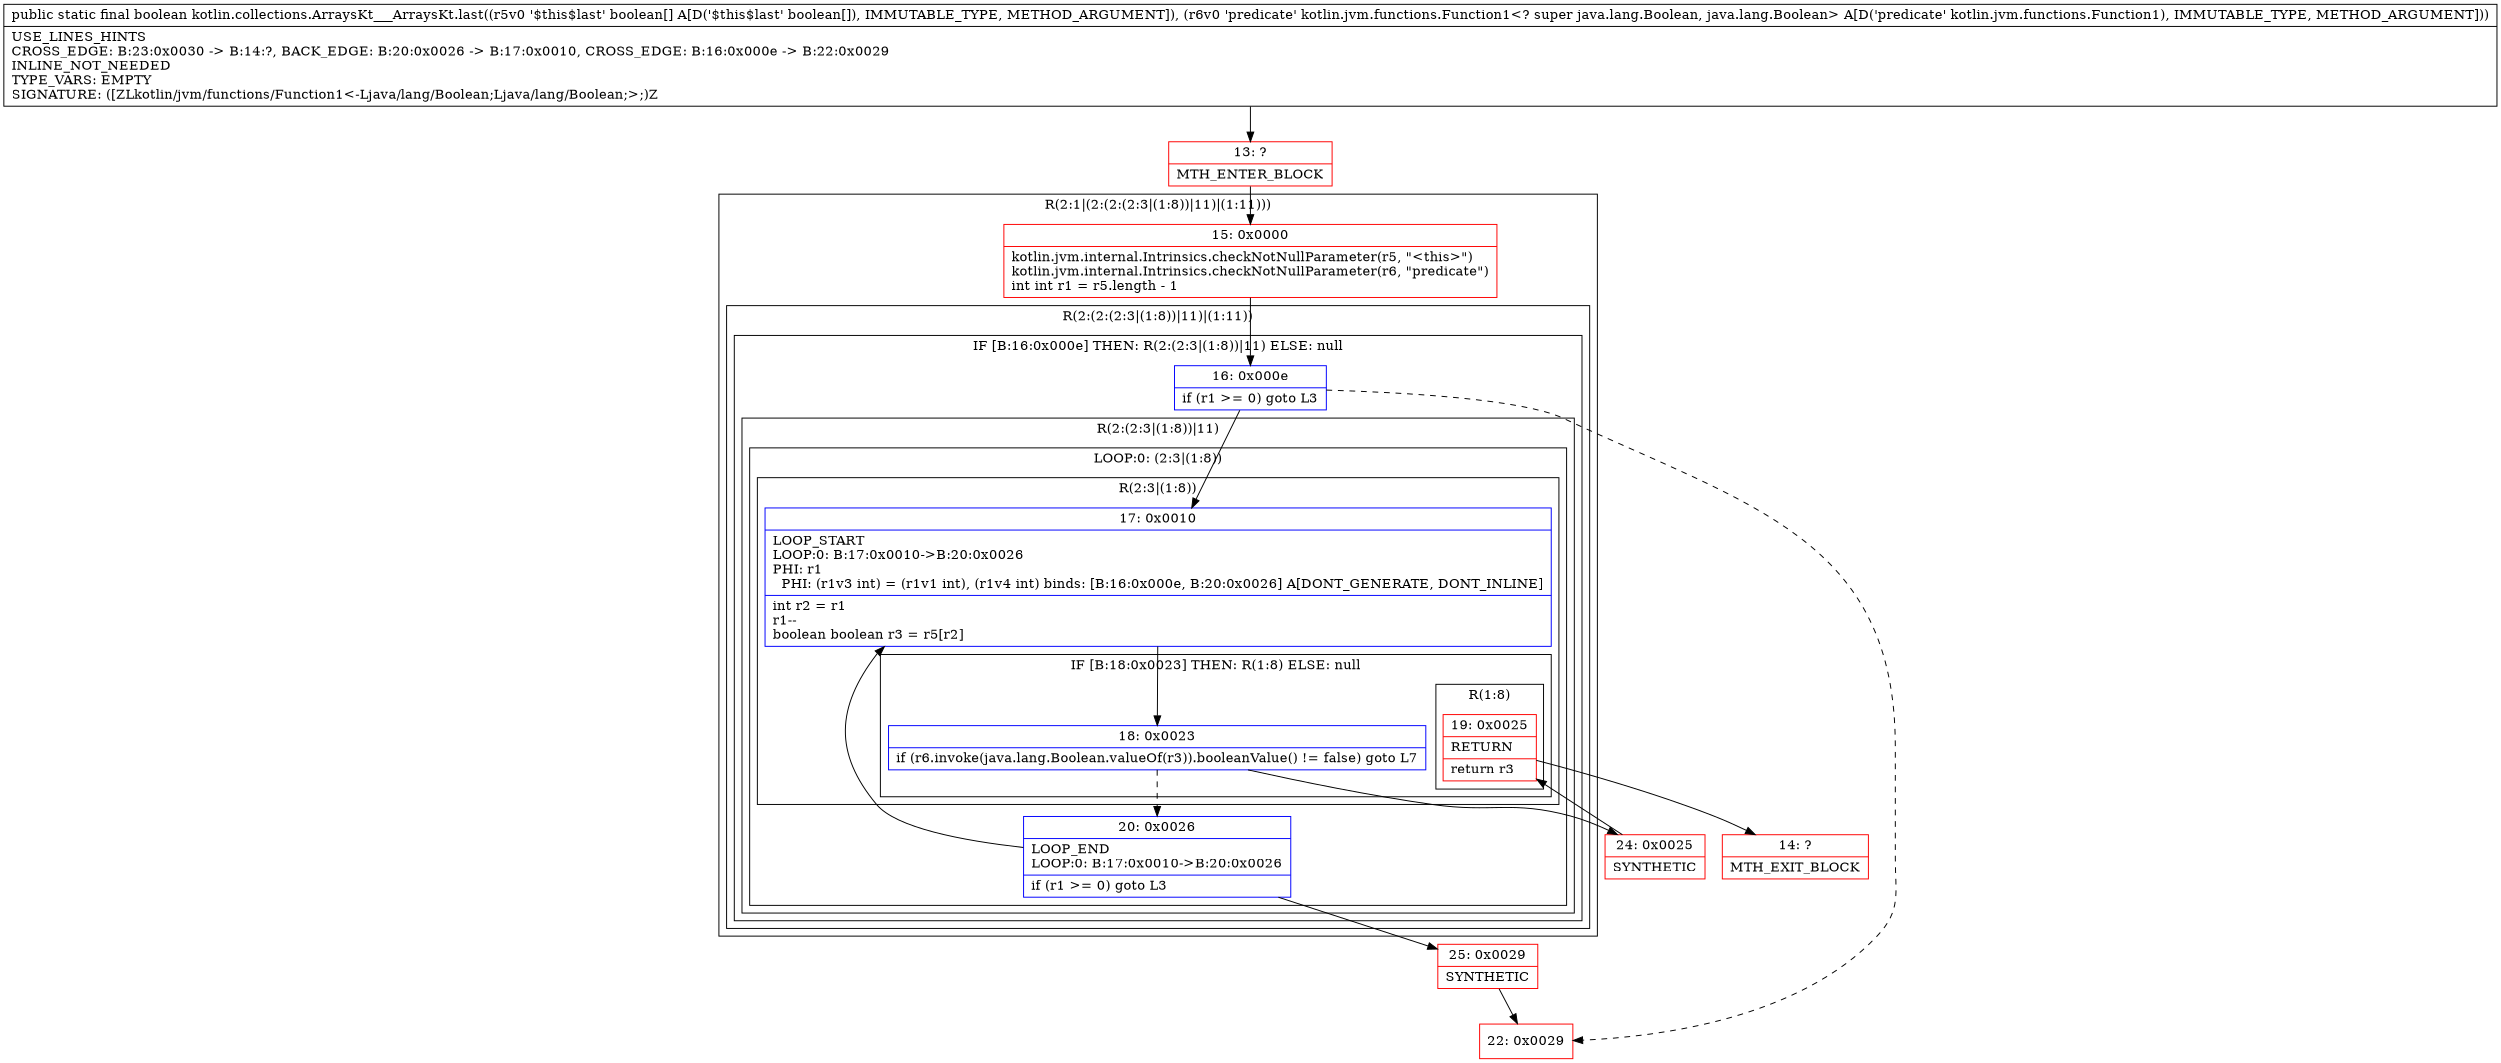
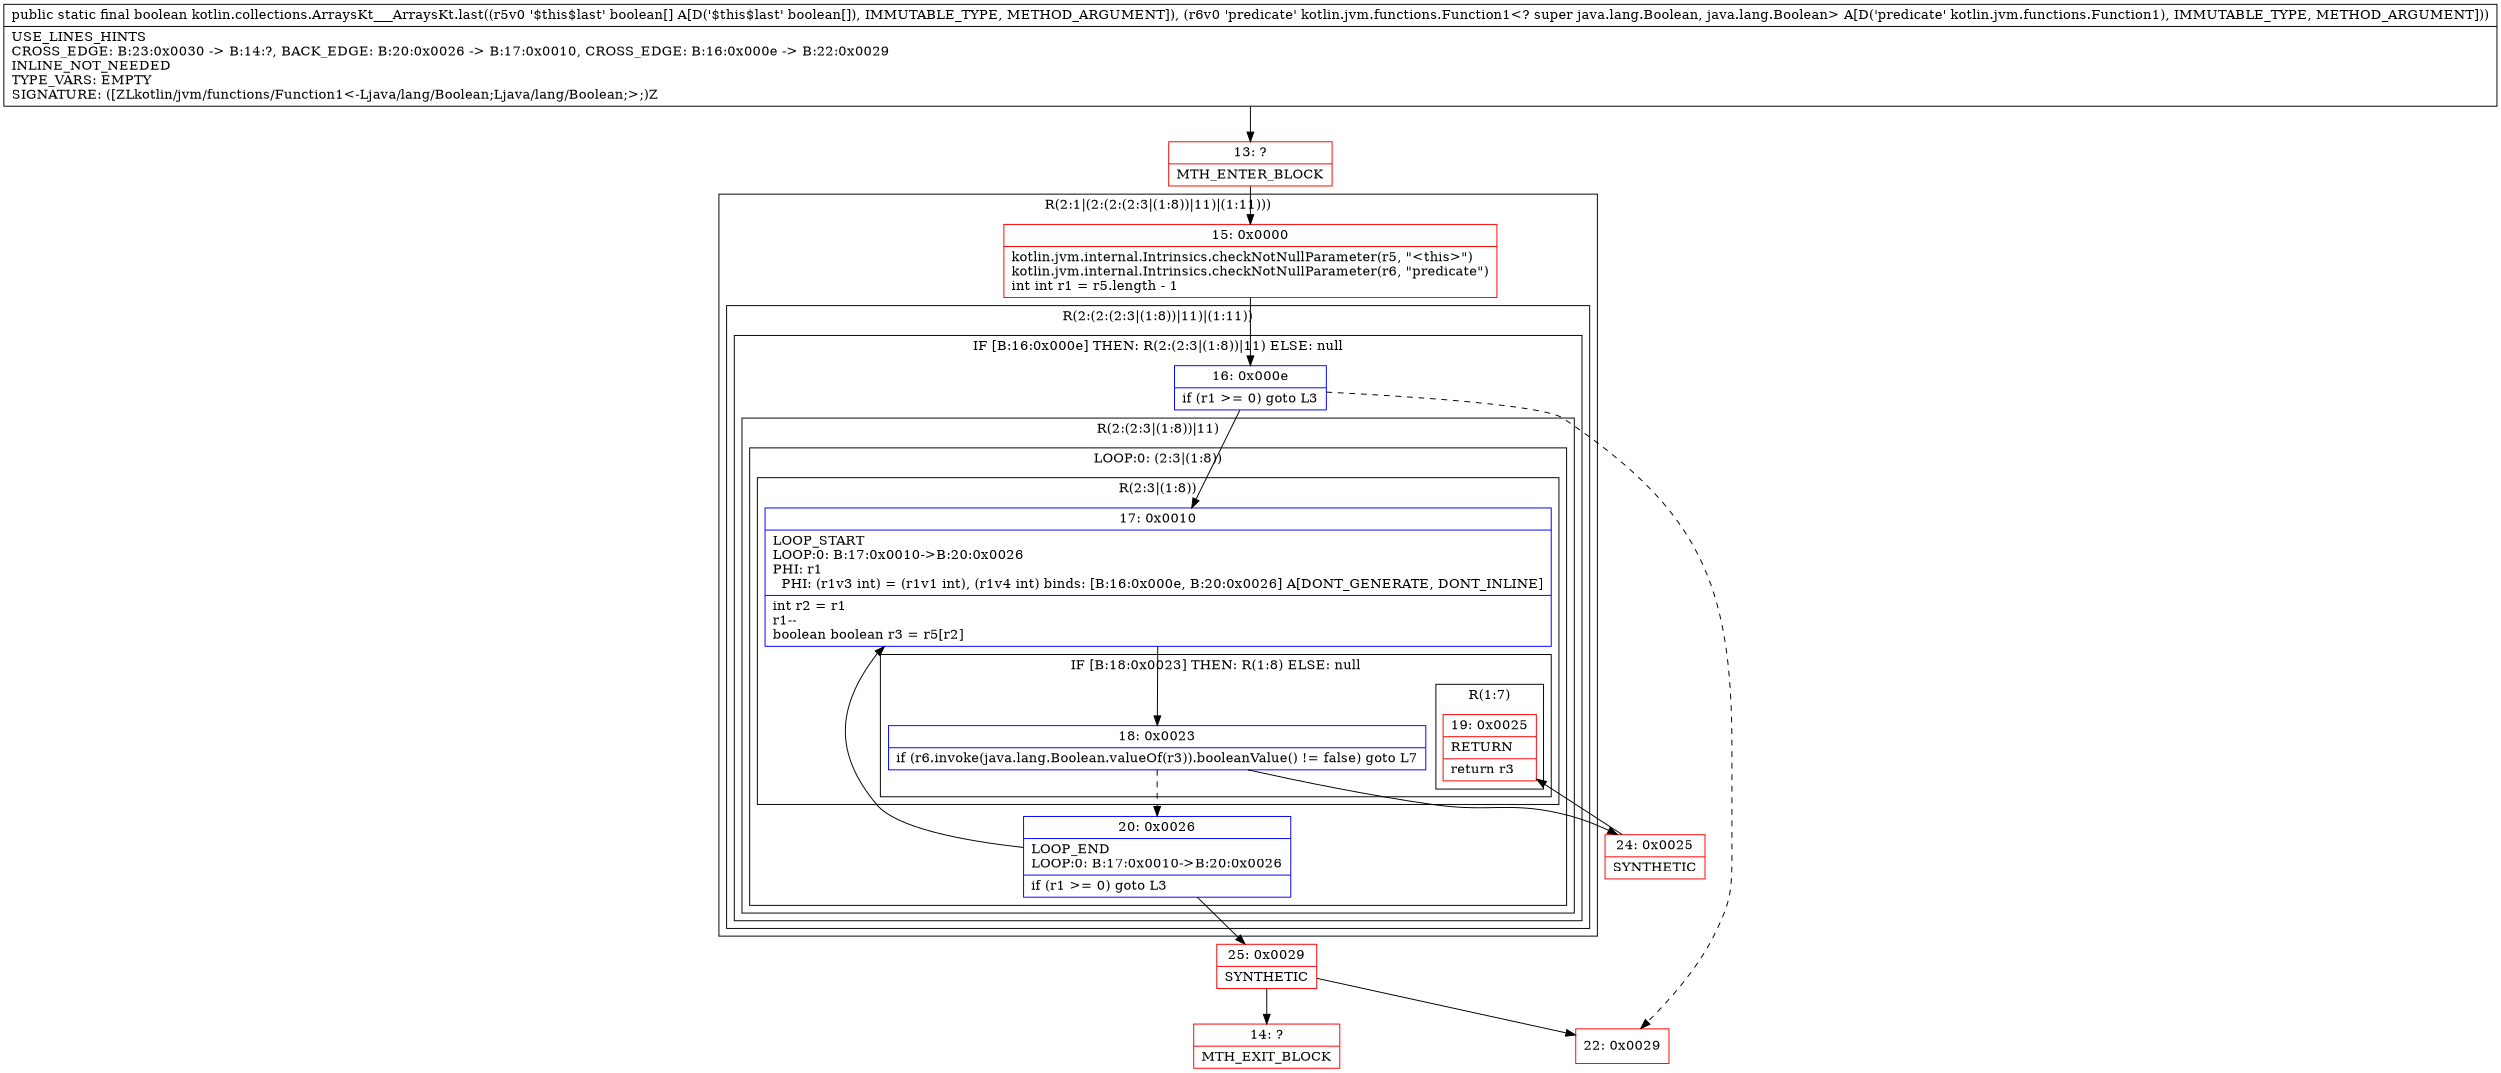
cluster "R(1:8)": label "R(1:8)" -> "R(1:7)"
edge "19: 0x0025" -> "14: ?": now "25: 0x0029" -> "14: ?"
